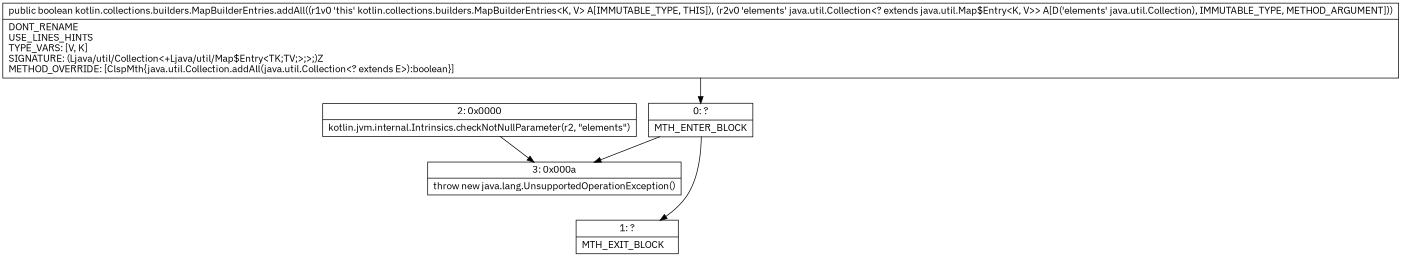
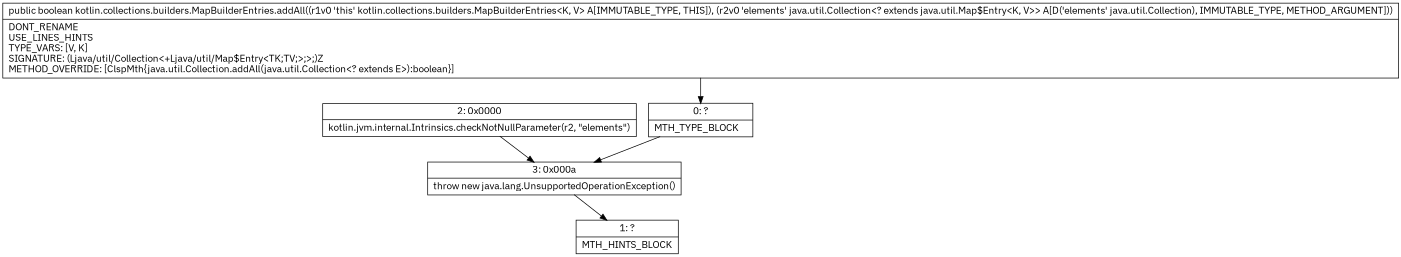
node "0: ?": text "MTH_ENTER_BLOCK" -> "MTH_TYPE_BLOCK"
edge "0: ?" -> "1: ?": now "3: 0x000a" -> "1: ?"
node "1: ?": text "MTH_EXIT_BLOCK" -> "MTH_HINTS_BLOCK"
